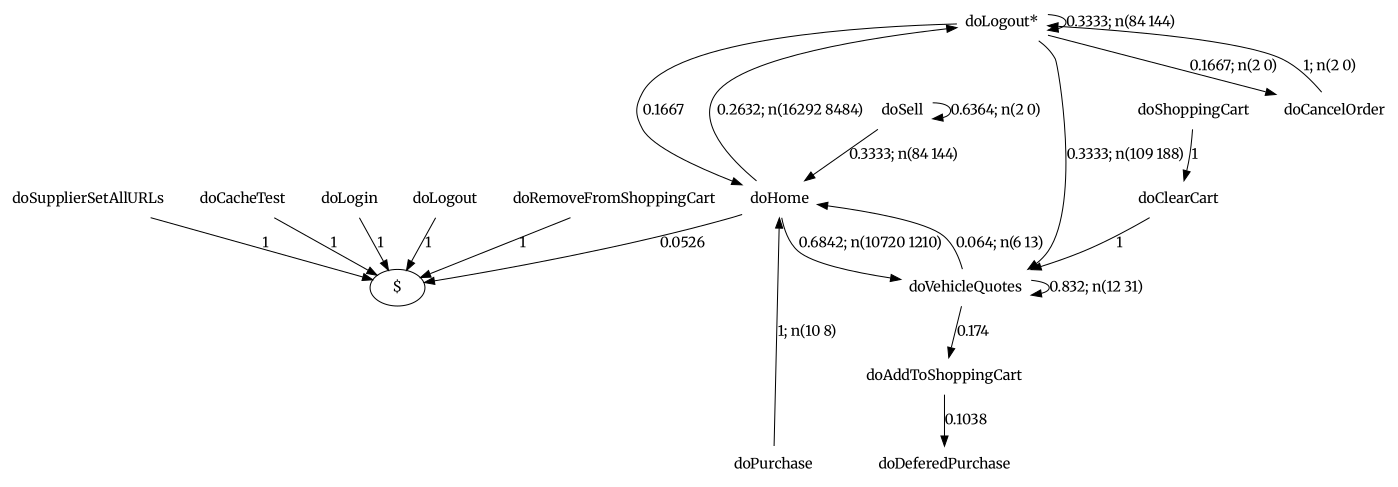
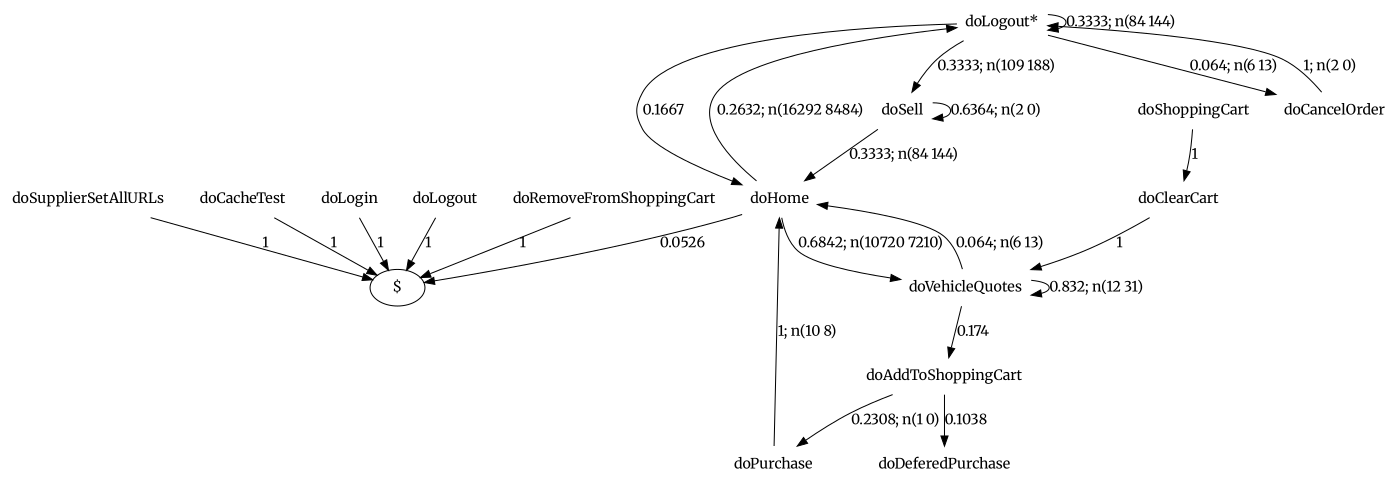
edge "doLogout*" -> "doCancelOrder": label "0.1667; n(2 0)" -> "0.064; n(6 13)"
edge "doLogout*" -> "doVehicleQuotes": now "doLogout*" -> "doSell"
edge "doHome" -> "doVehicleQuotes": label "0.6842; n(10720 1210)" -> "0.6842; n(10720 7210)"
edge "doAddToShoppingCart" -> "doPurchase": added, label "0.2308; n(1 0)"
